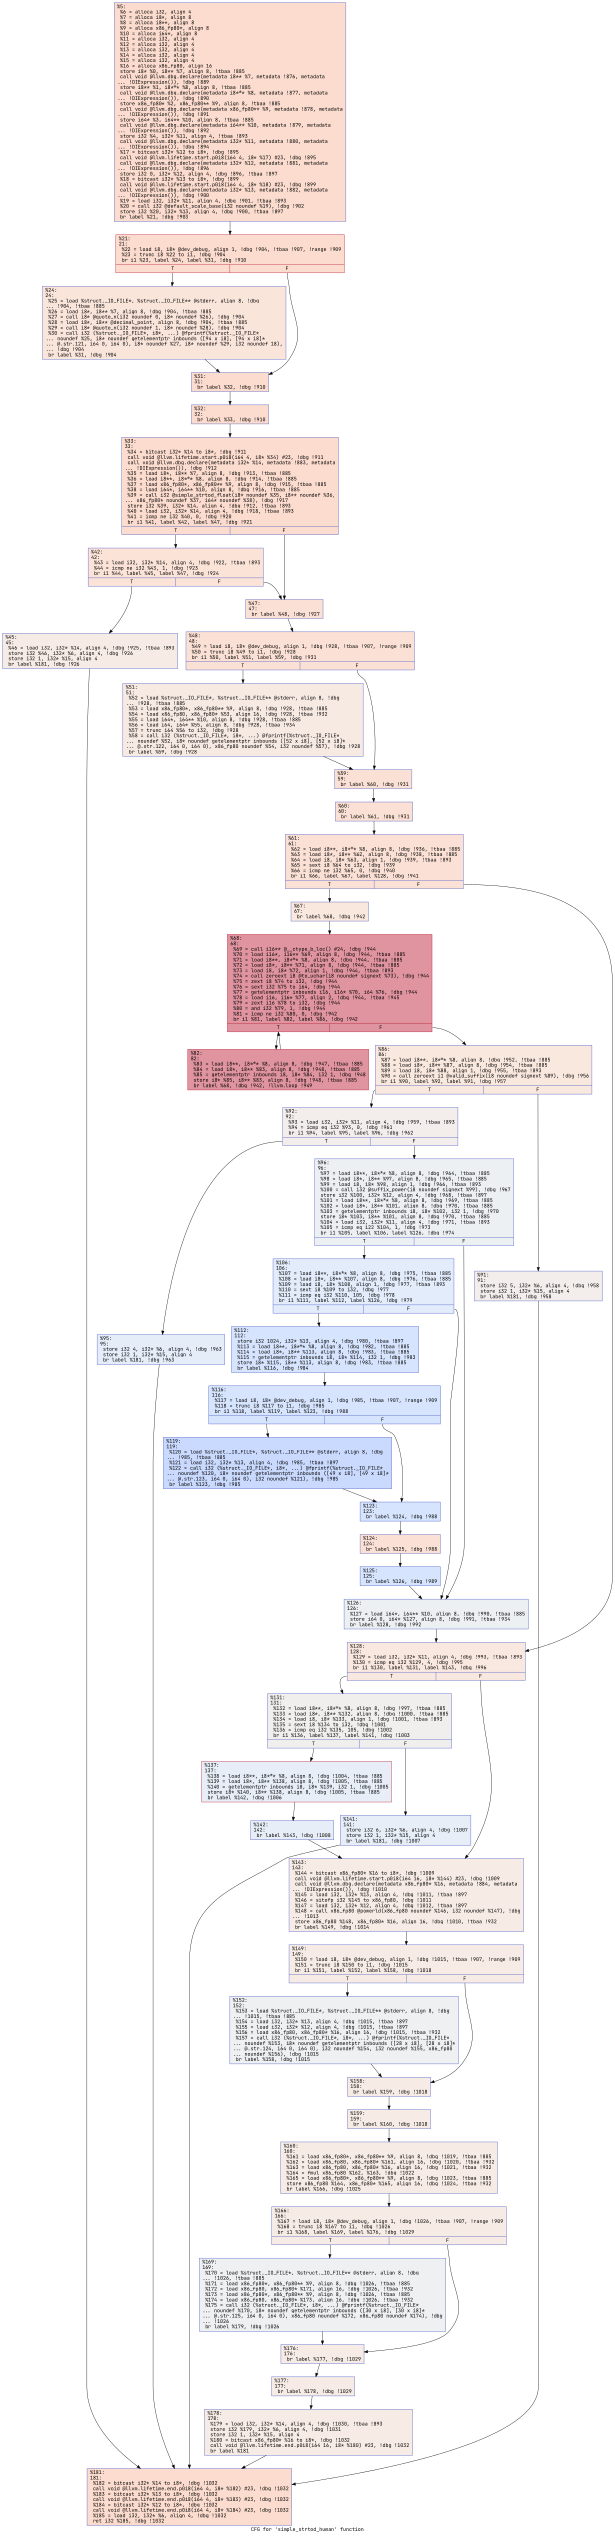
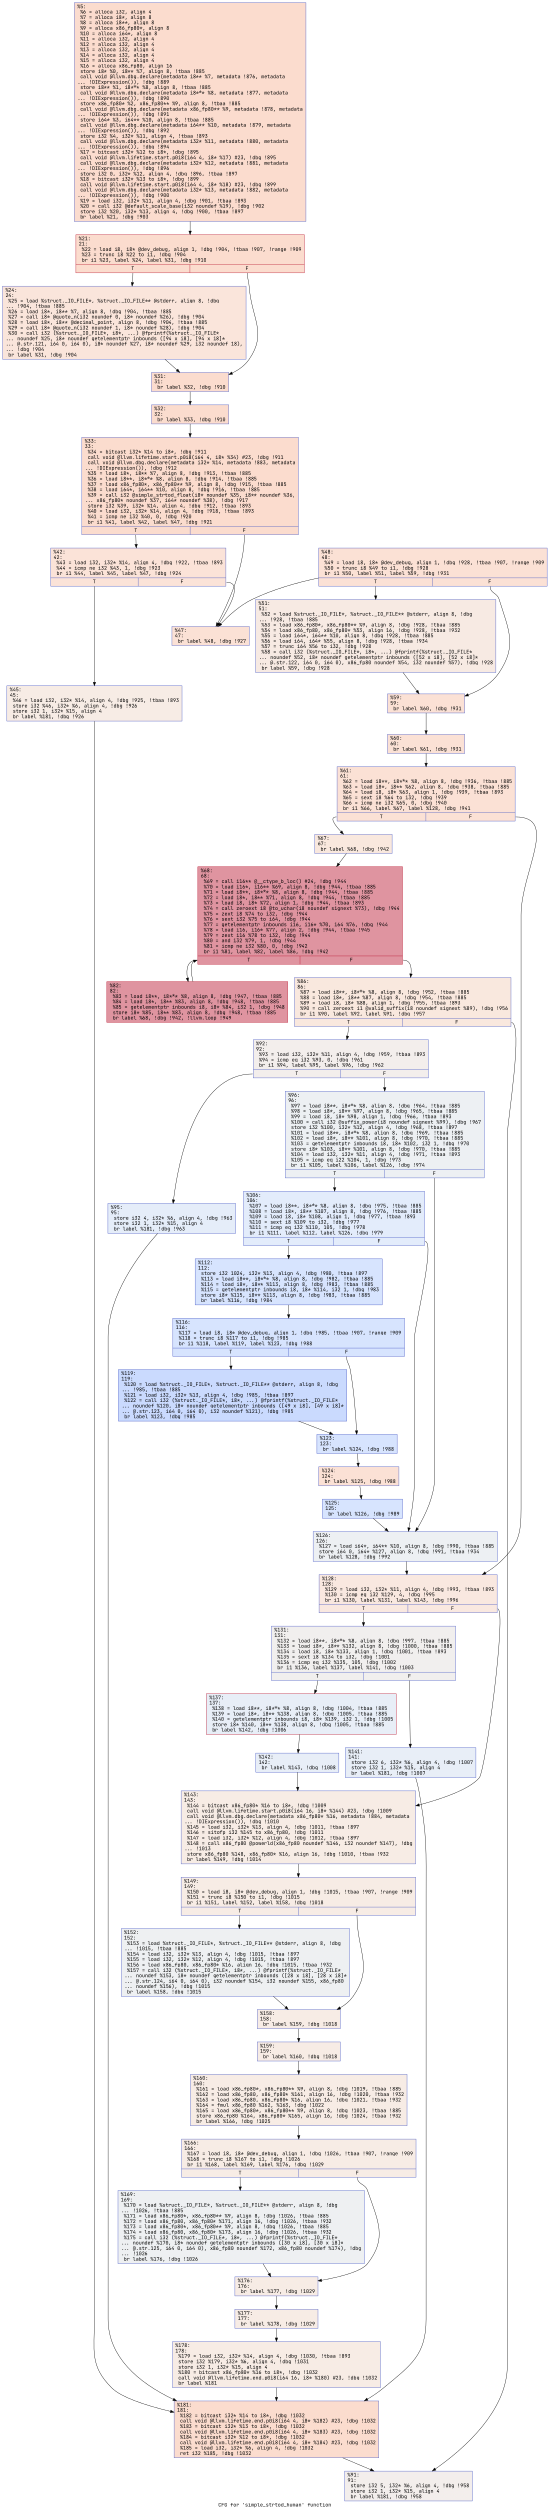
edge "%47:" -> "%48:": reversed
edge "%91:" -> "%181:": reversed
node "%169:": text "br label %179, !dbg !1026" -> "br label %176, !dbg !1026"
